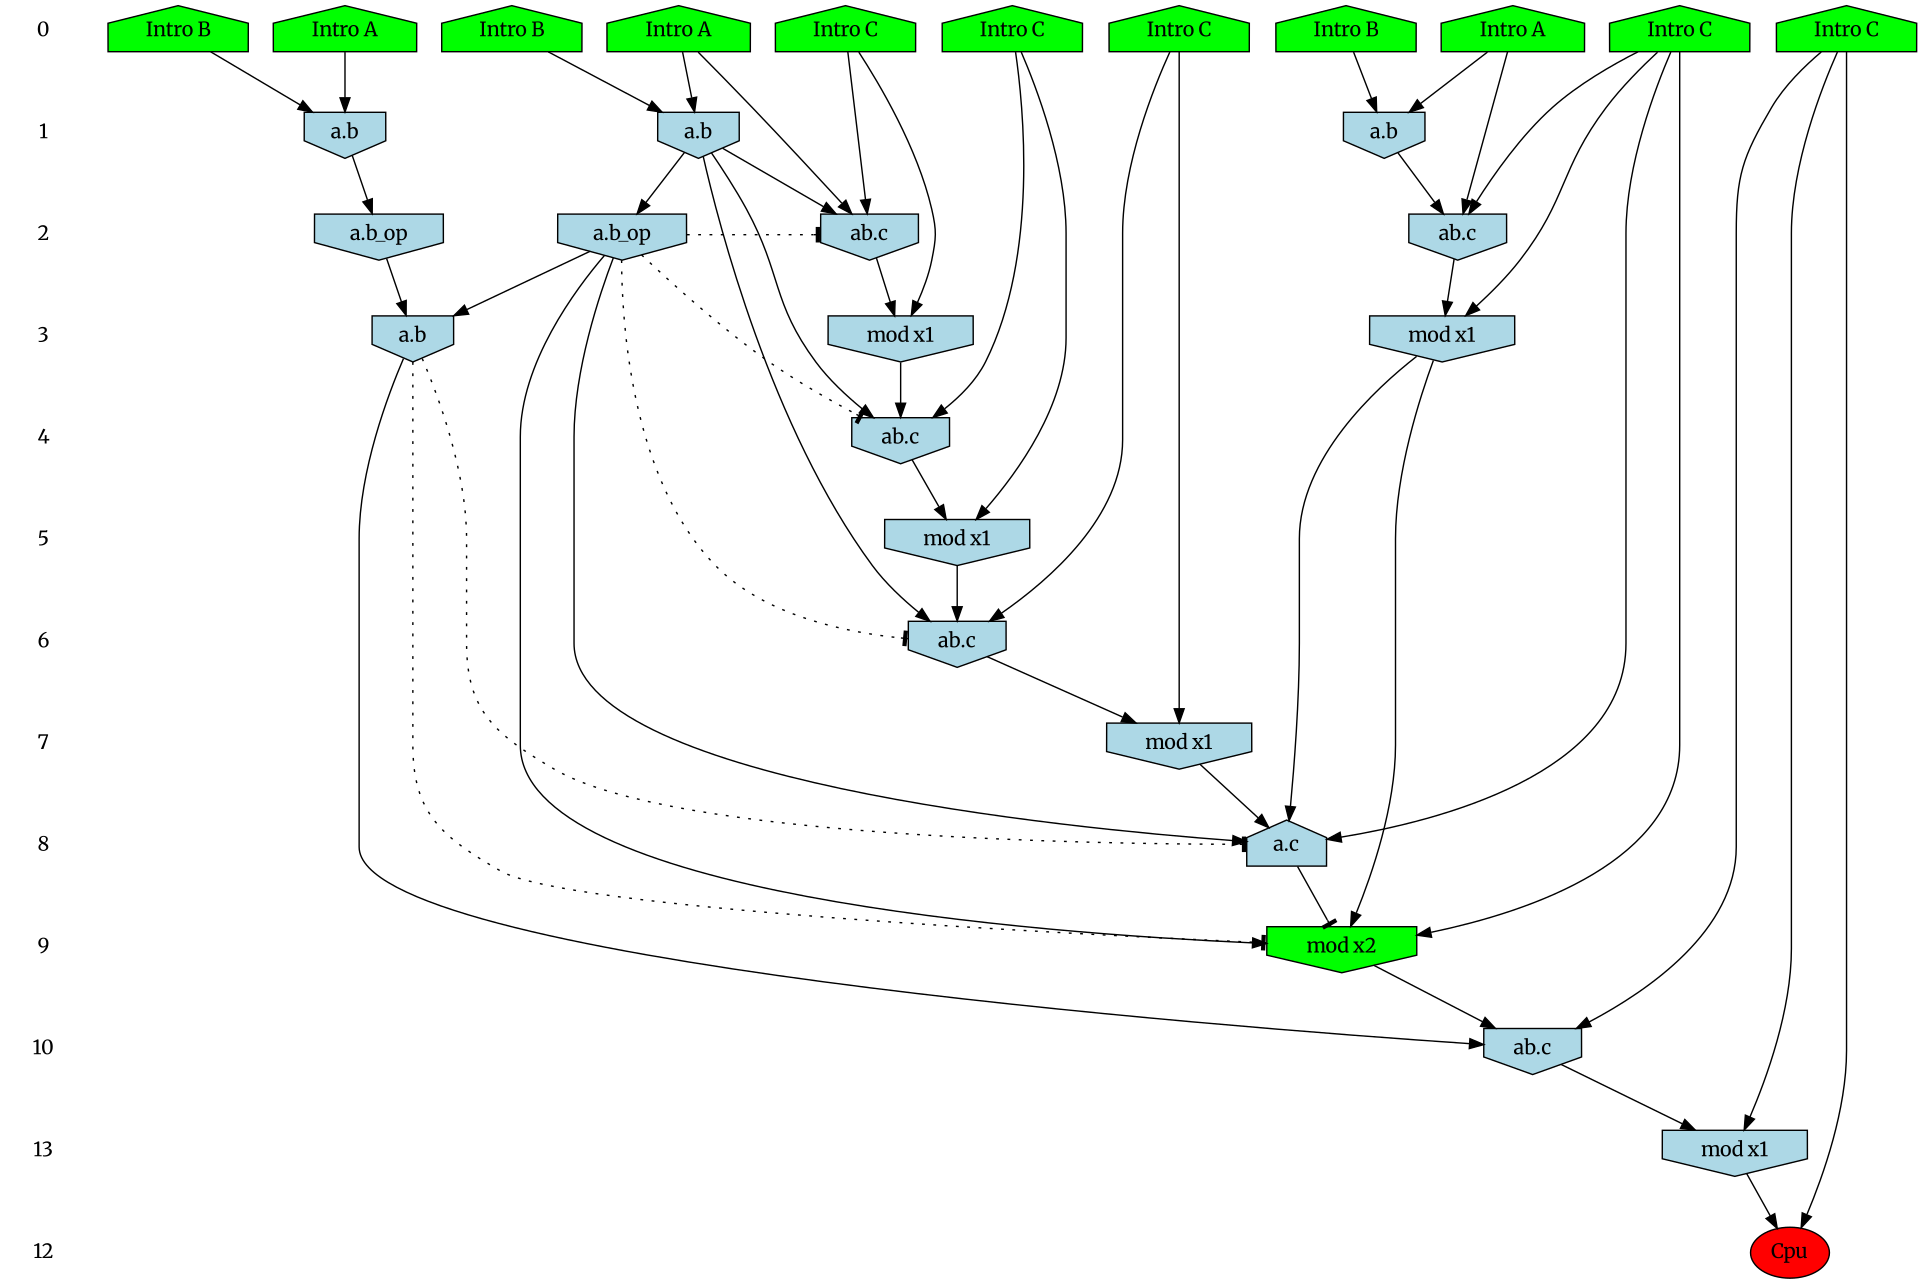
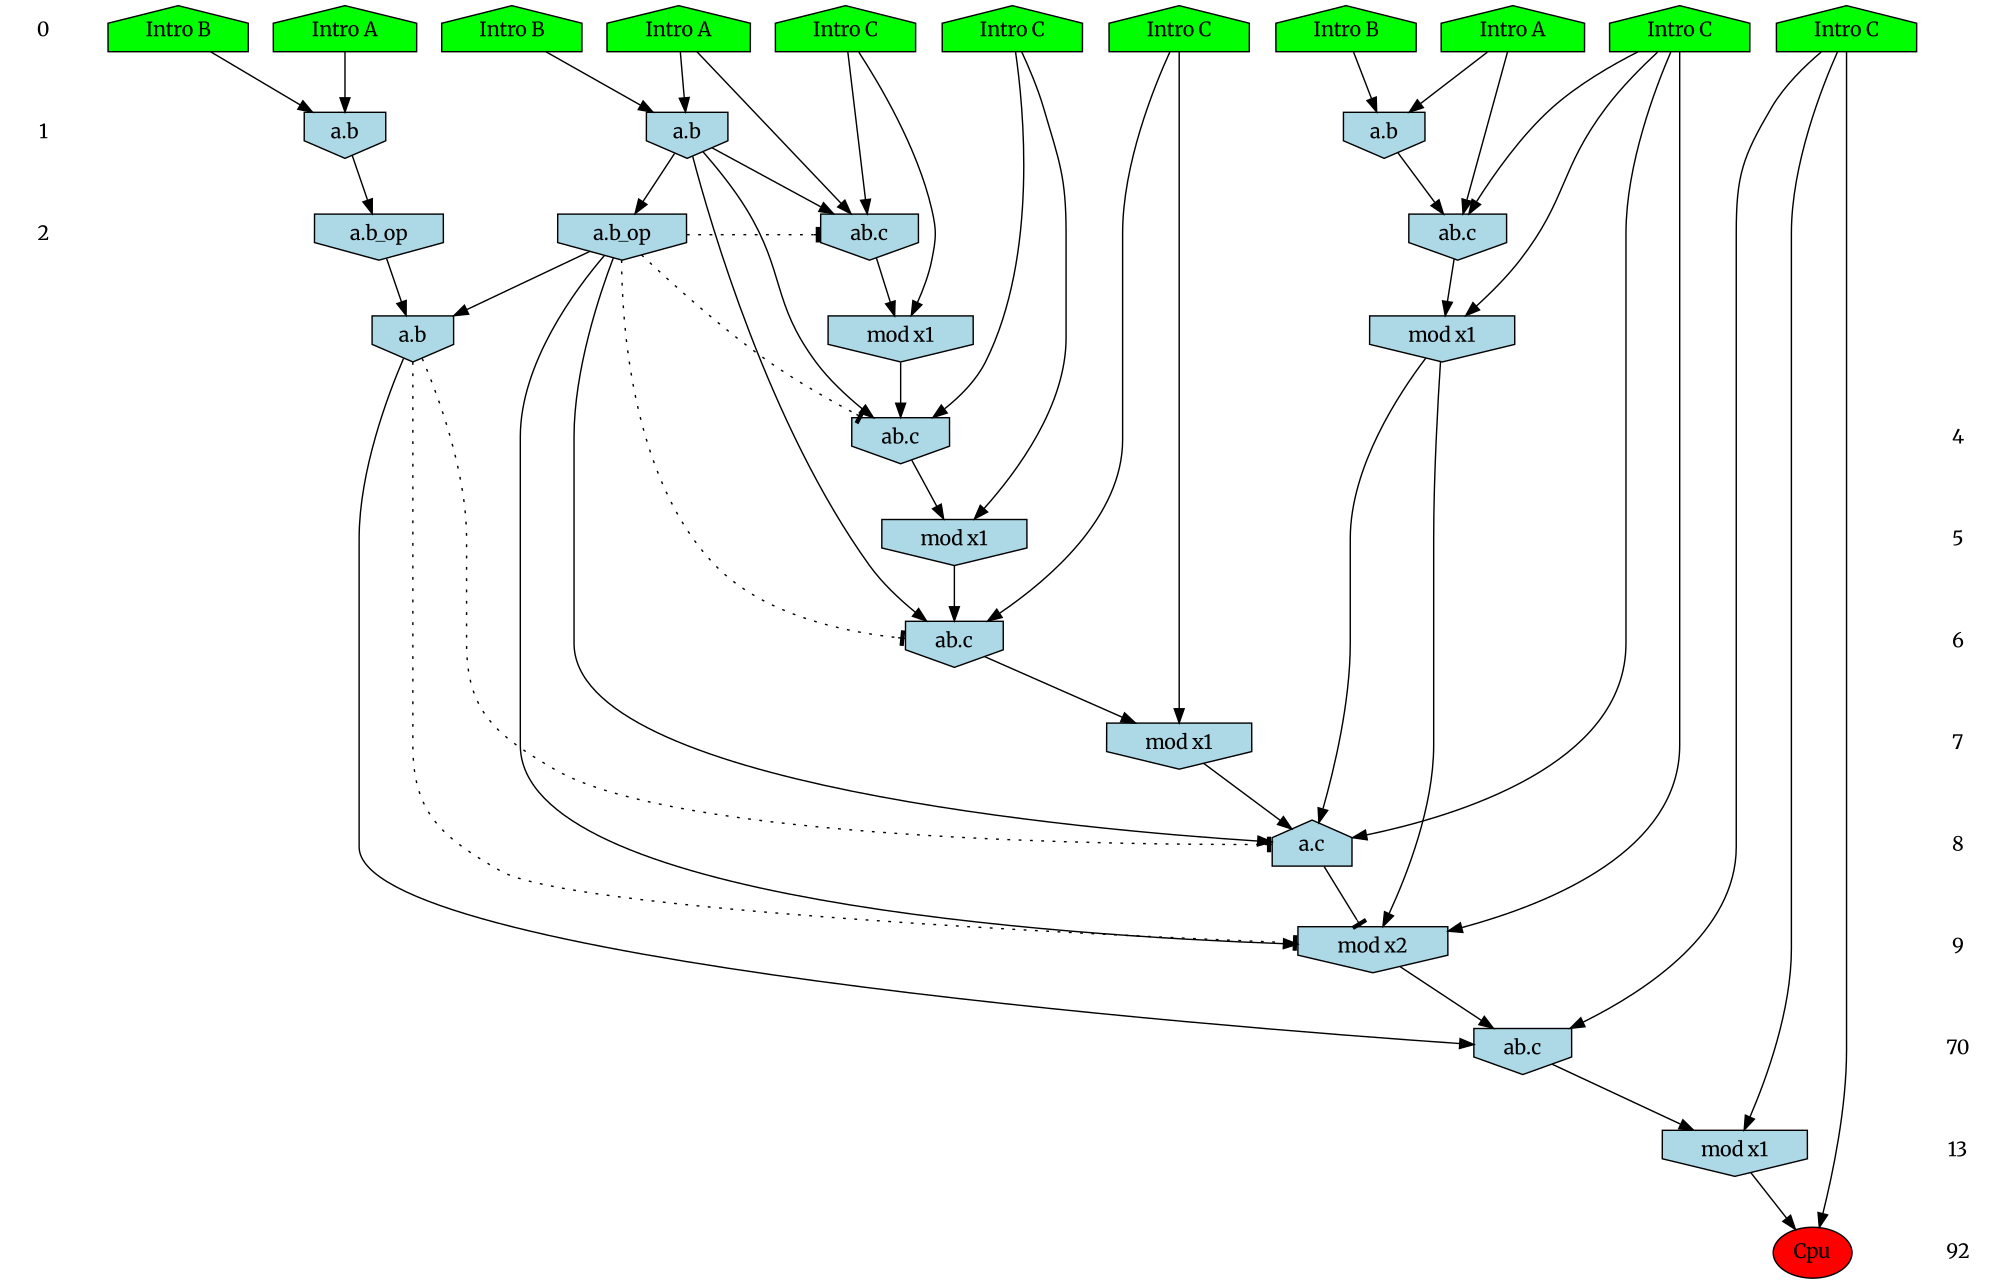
node "3": removed
node "mod x2": fillcolor green -> lightblue
node "10": label "10" -> "70"
node "12": label "12" -> "92"
